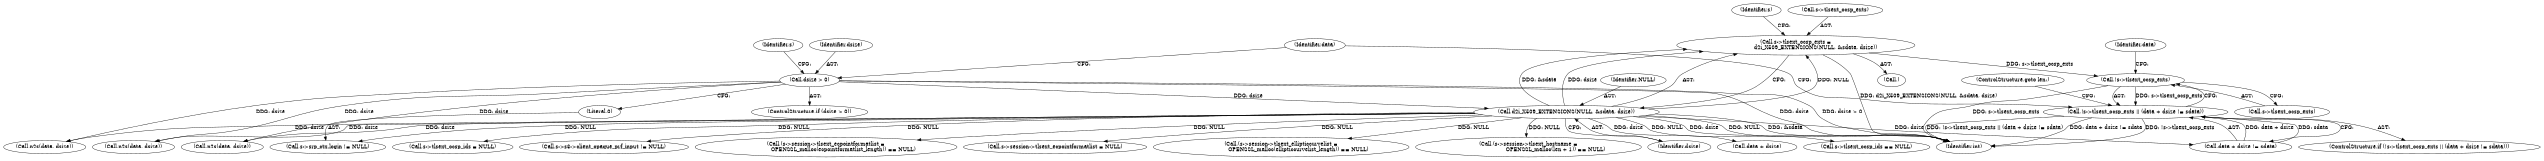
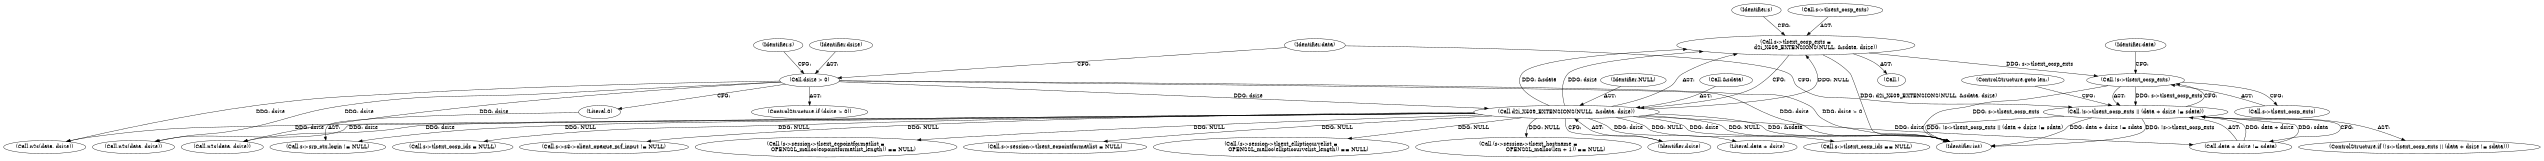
node "(Call,&sdata)": added
node "(Call,data + dsize)": label "(Call,data + dsize)" -> "(Literal,data + dsize)"
